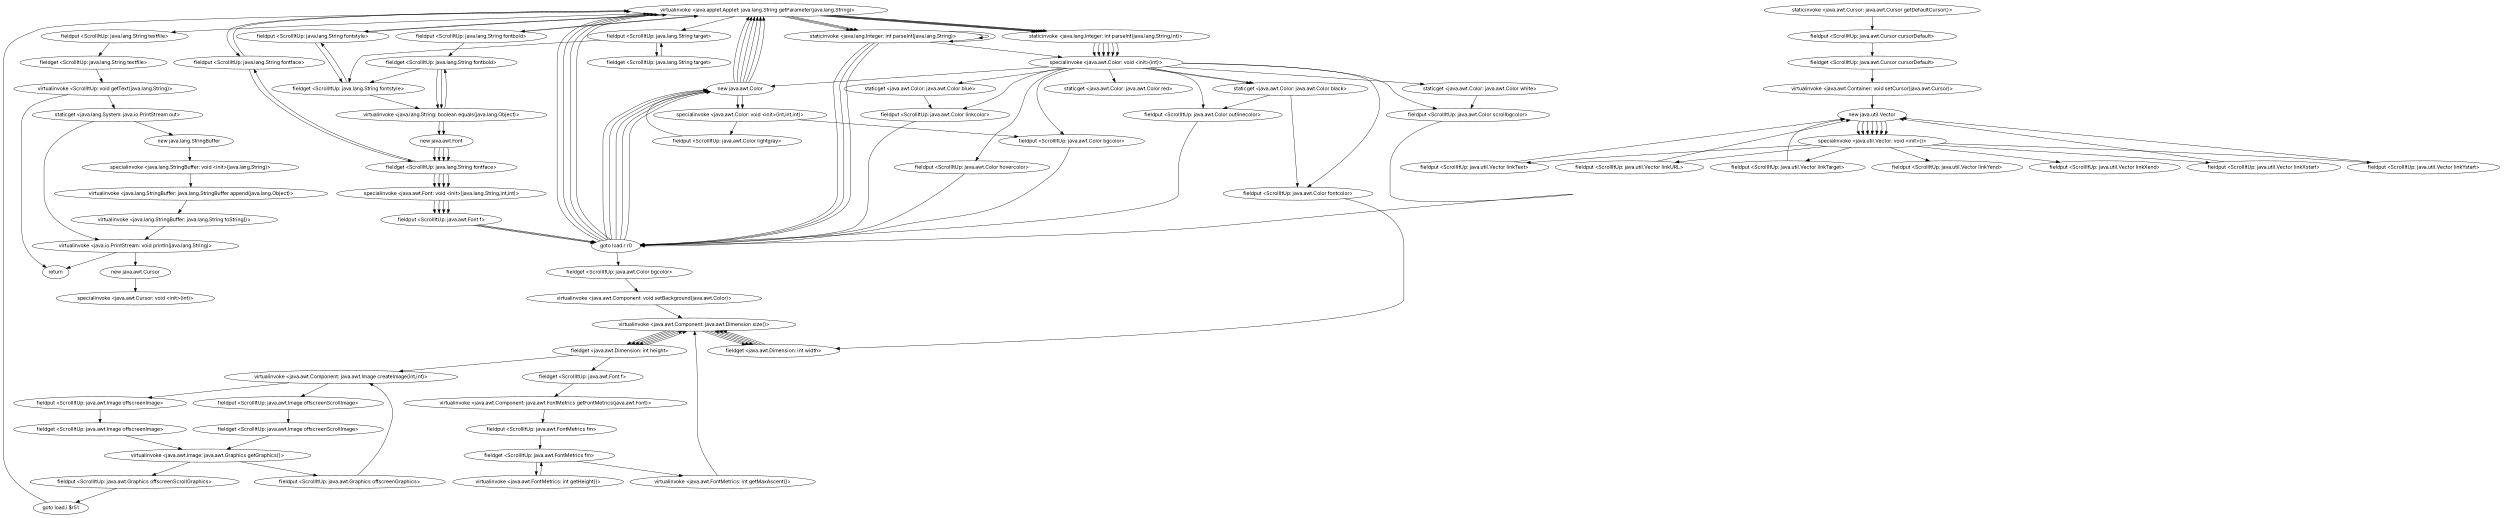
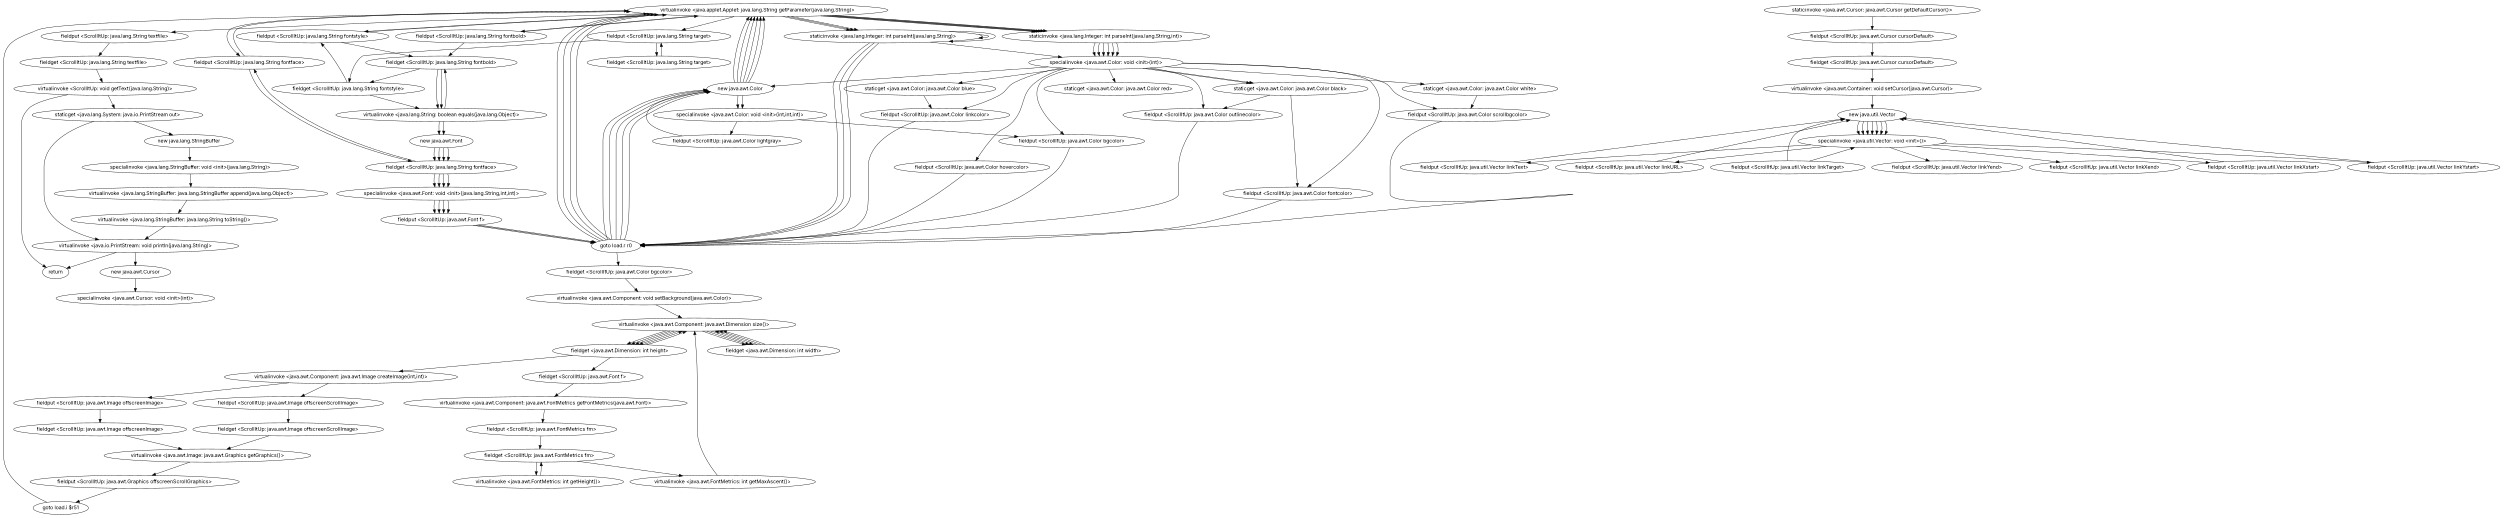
edge "fieldput <ScrollItUp: java.lang.String fontstyle>" -> "fieldget <ScrollItUp: java.lang.String fontstyle>": now "fieldput <ScrollItUp: java.lang.String fontstyle>" -> "fieldget <ScrollItUp: java.lang.String fontbold>"
edge "specialinvoke <java.util.Vector: void <init>()>" -> "fieldput <ScrollItUp: java.util.Vector linkTarget>": reversed
edge "fieldput <ScrollItUp: java.awt.Color fontcolor>" -> "fieldget <java.awt.Dimension: int width>": now "fieldput <ScrollItUp: java.awt.Color fontcolor>" -> "goto load.r r0"
node "fieldput <ScrollItUp: java.awt.Graphics offscreenGraphics>": removed
